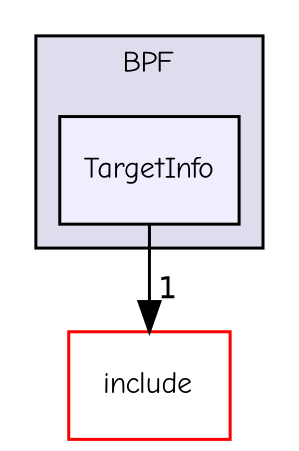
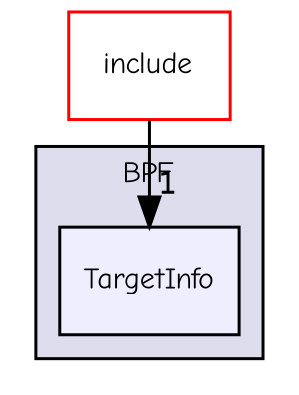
edge "TargetInfo" -> "include": reversed
